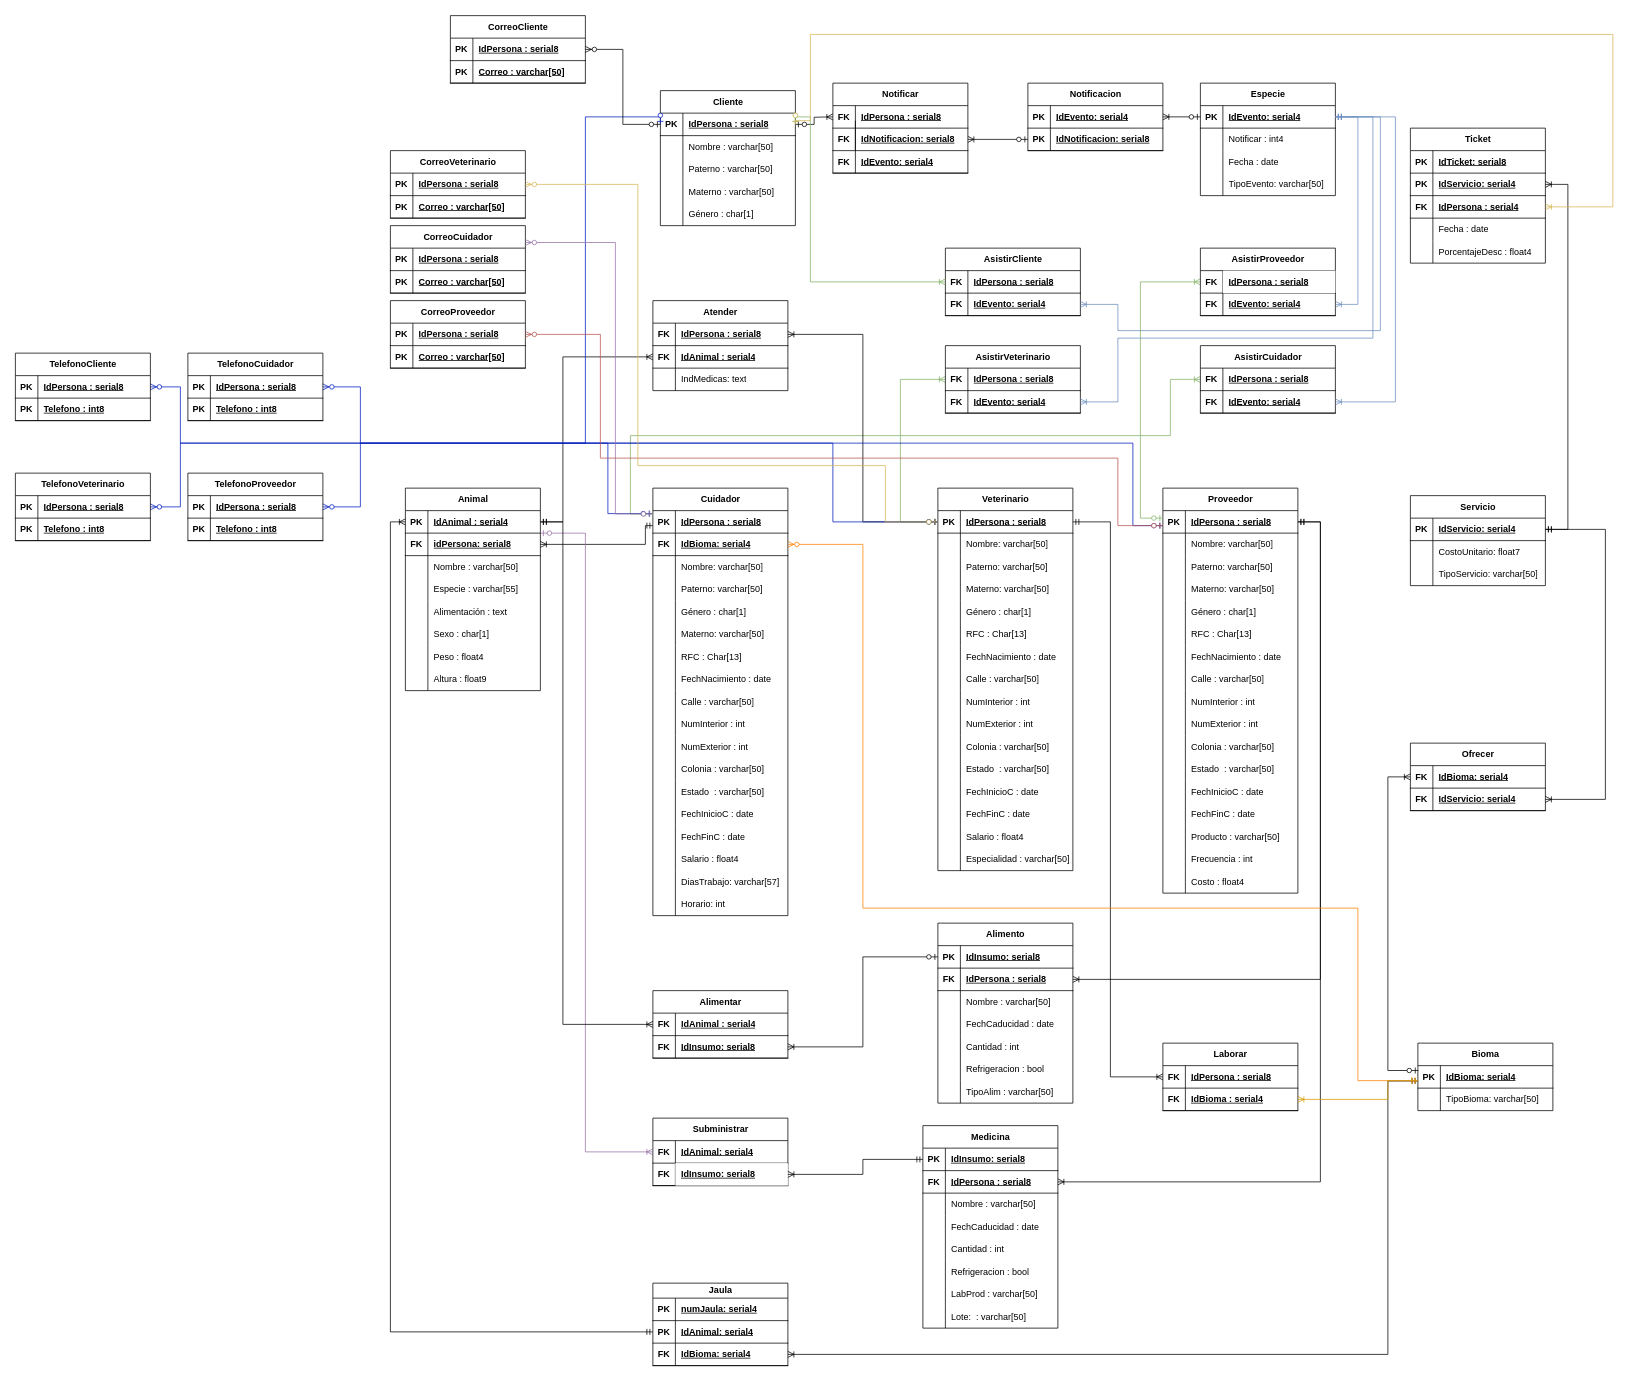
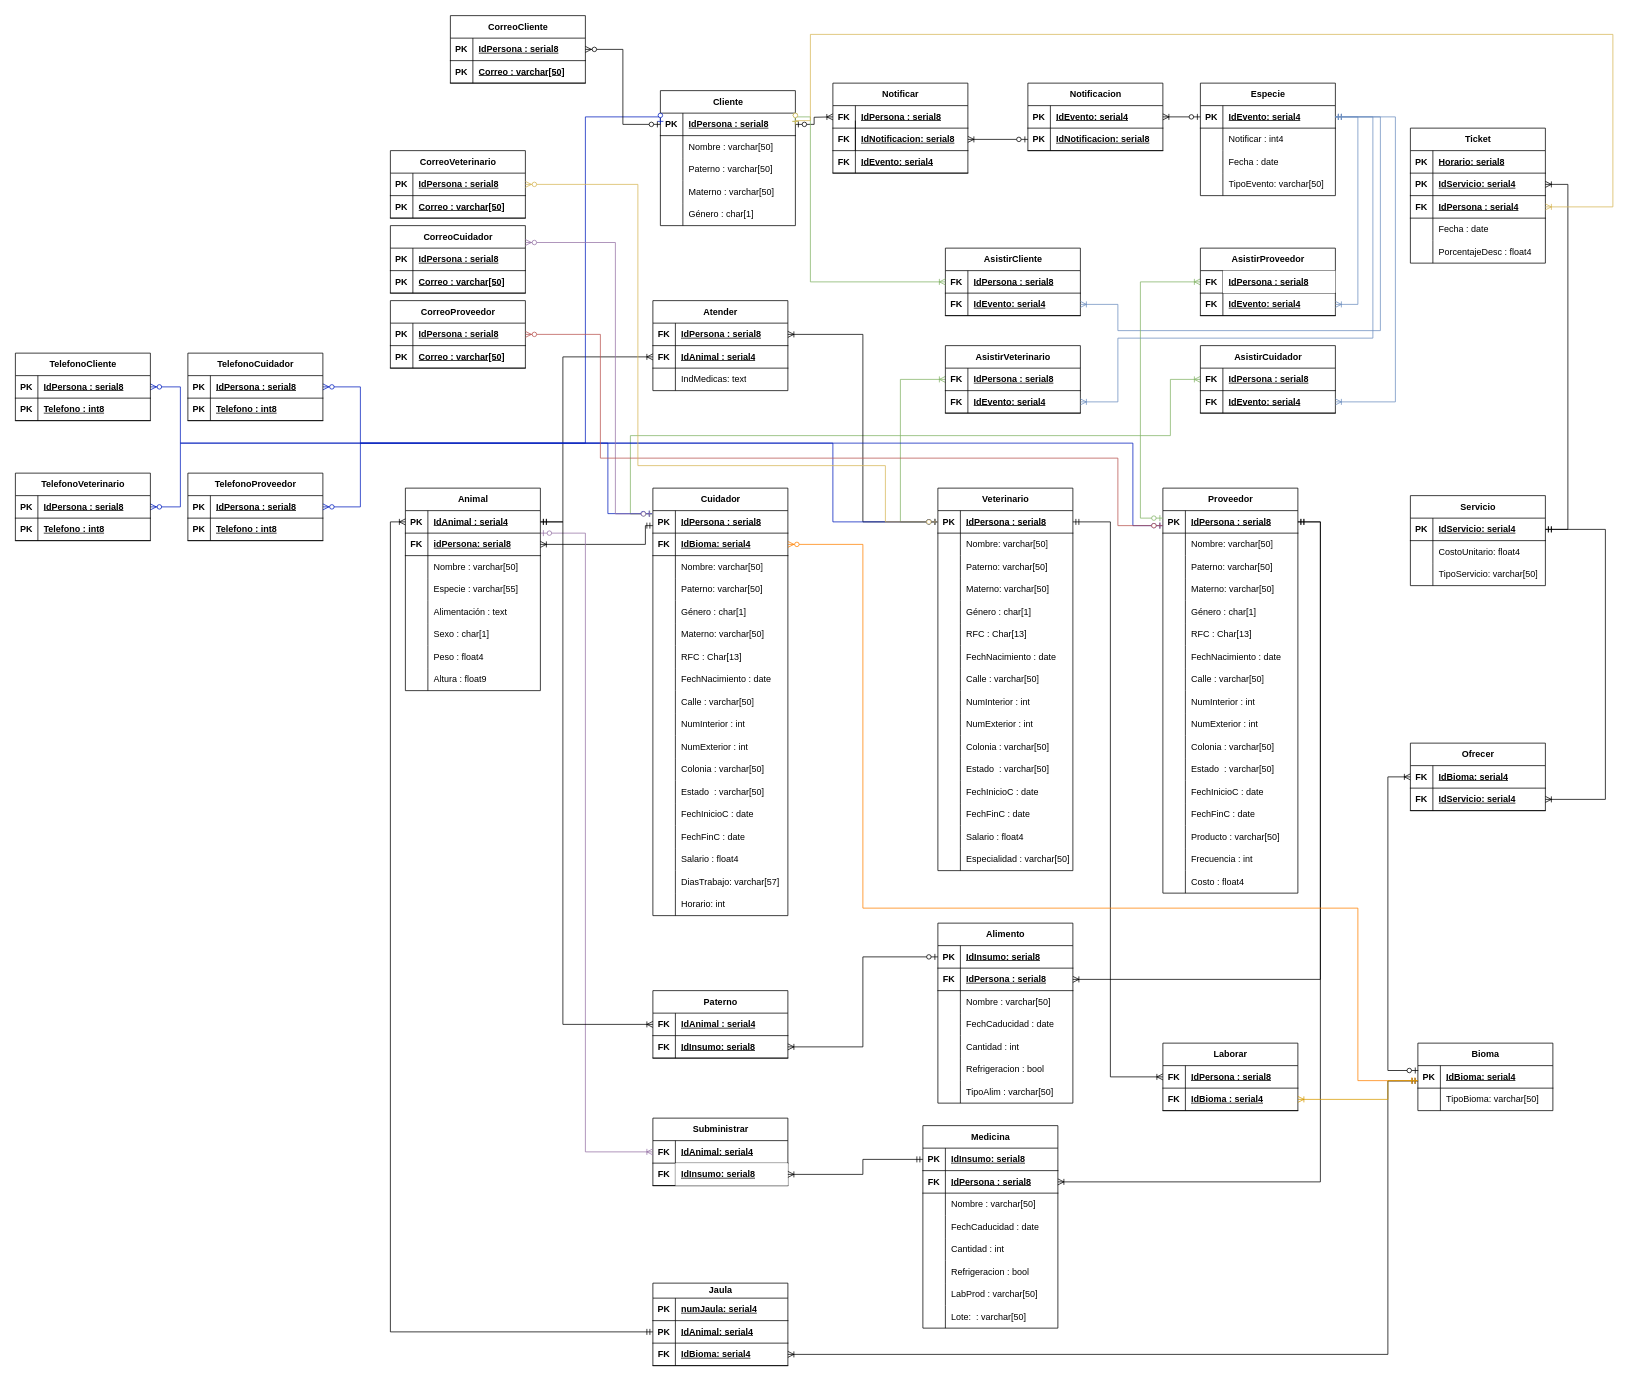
node "IdTicket: serial8": label "IdTicket: serial8" -> "Horario: serial8"
node "CostoUnitario: float7": label "CostoUnitario: float7" -> "CostoUnitario: float4"
node "Alimentar": label "Alimentar" -> "Paterno"
